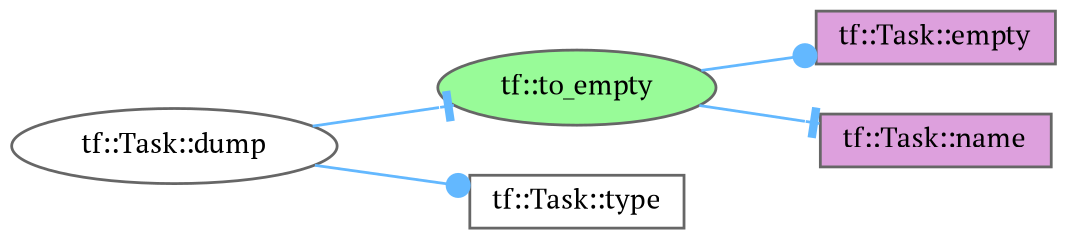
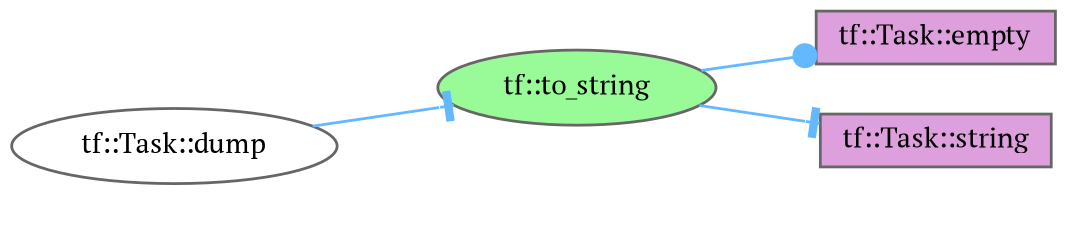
node "tf::to_empty": label "tf::to_empty" -> "tf::to_string"
node "tf::Task::name": label "tf::Task::name" -> "tf::Task::string"
node "tf::Task::type": removed
